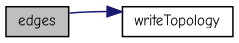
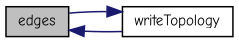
edge "writeTopology" -> "edges": added
